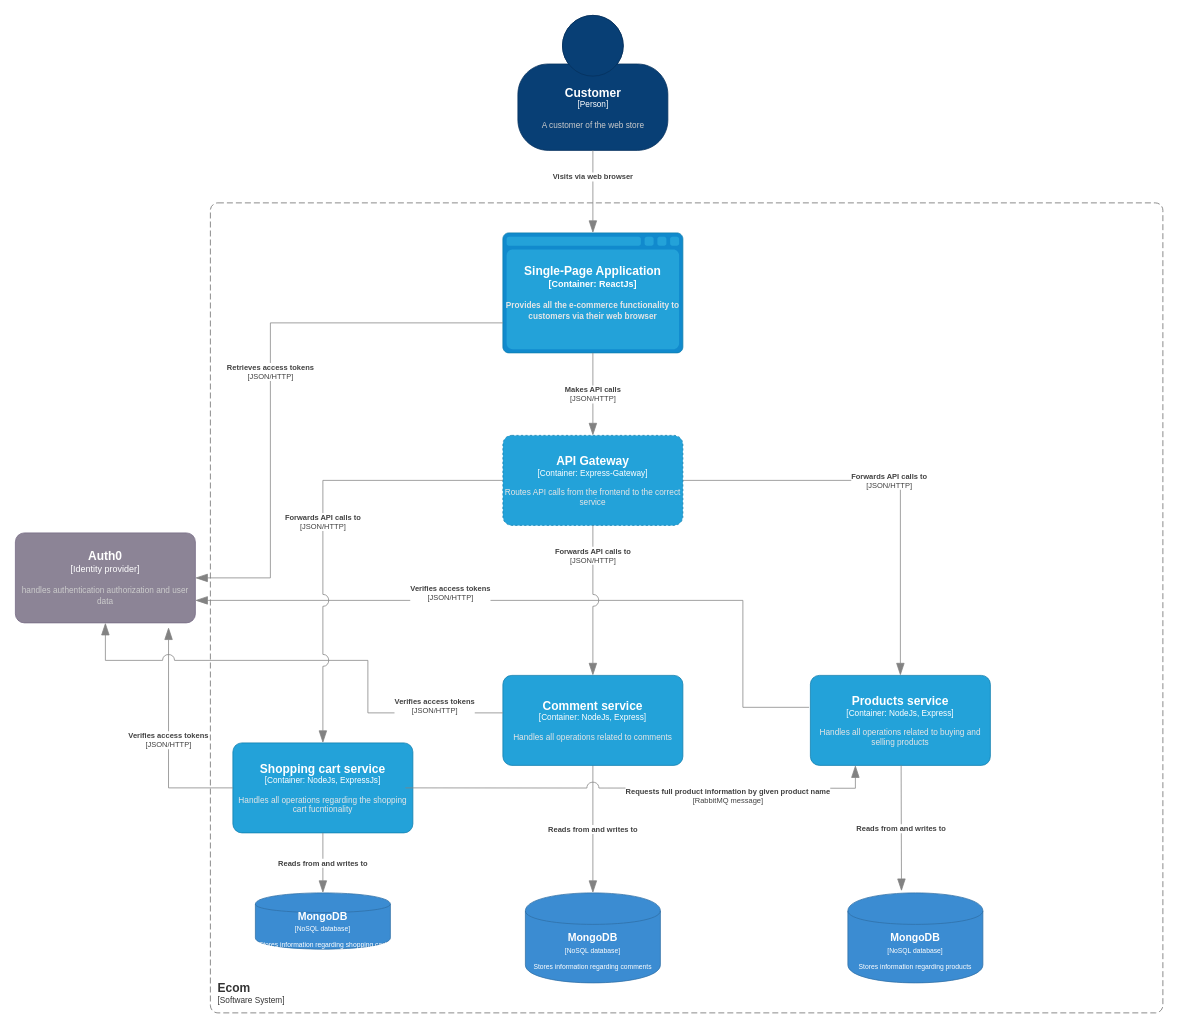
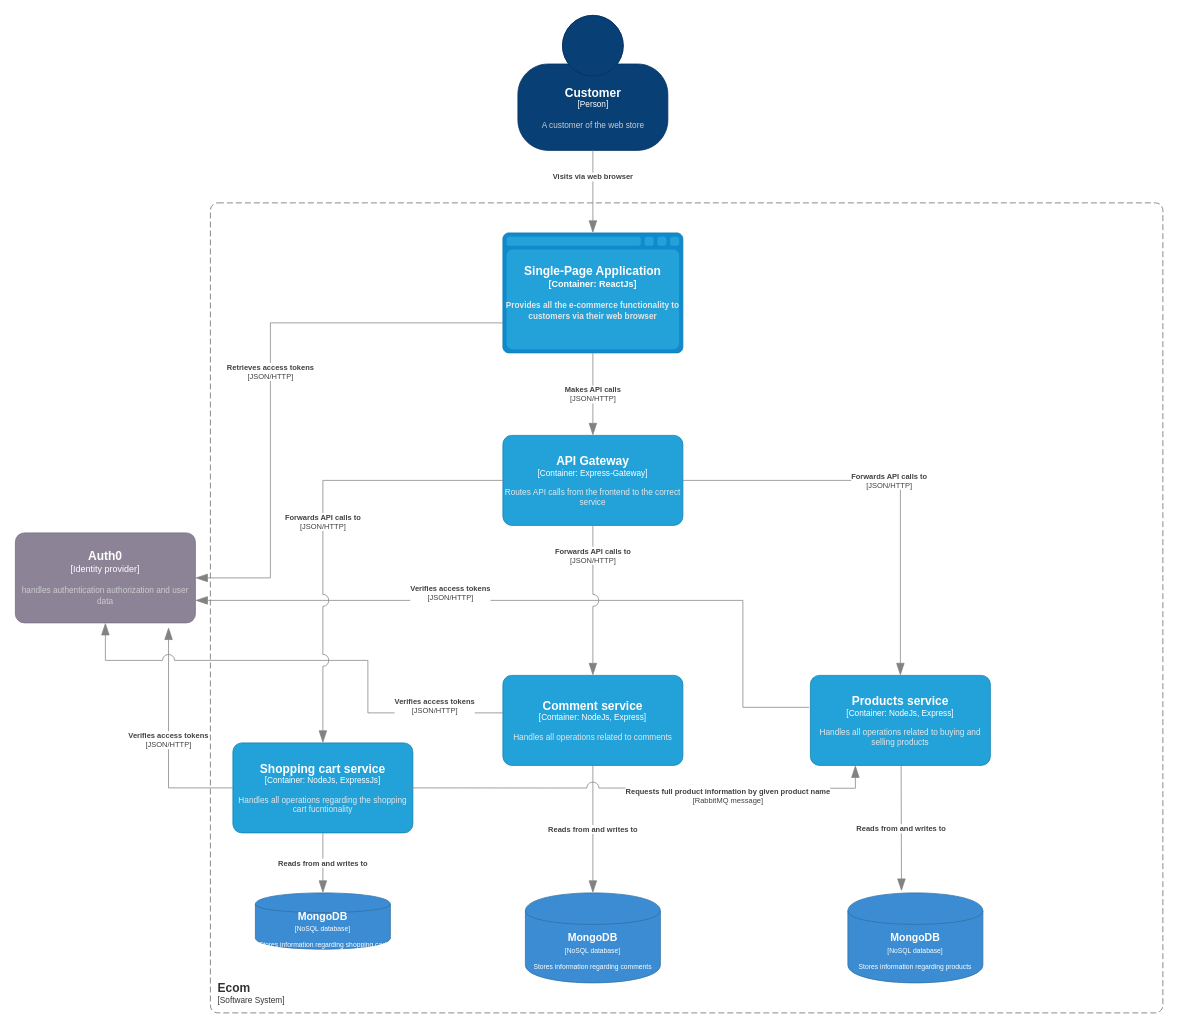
node "API Gateway [Container: Express-Gateway] Routes API calls from the frontend to the correct service": style dashed -> solid
